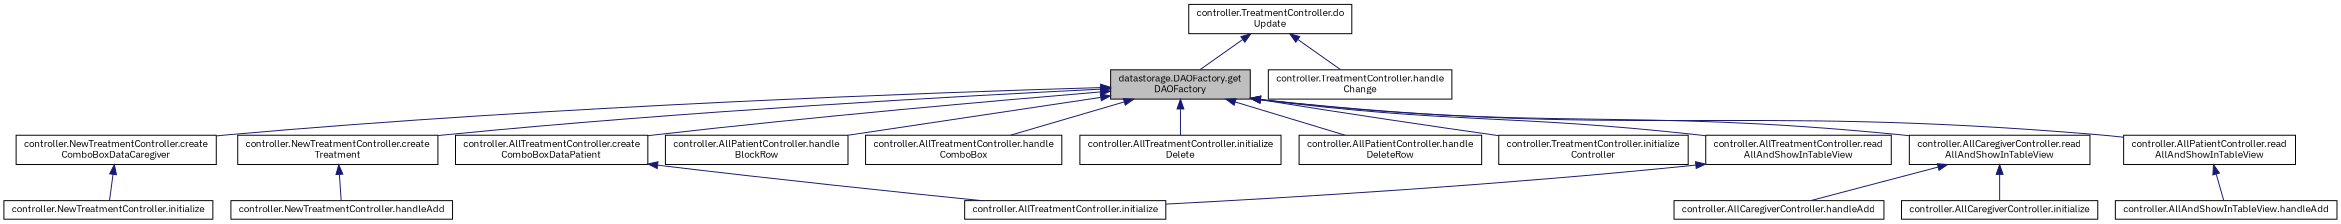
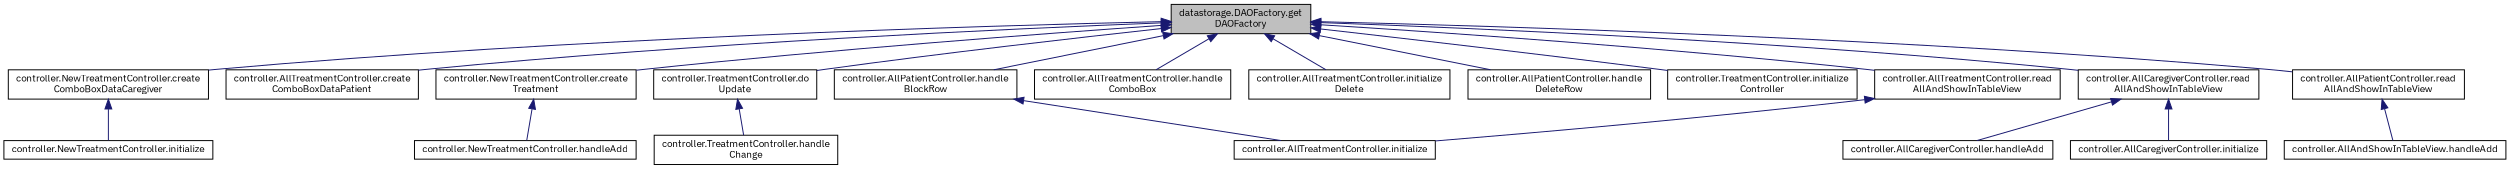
edge "datastorage.DAOFactory.get DAOFactory" -> "controller.TreatmentController.do Update": reversed
edge "controller.AllTreatmentController.initialize" -> "controller.AllTreatmentController.create ComboBoxDataPatient": now "controller.AllTreatmentController.initialize" -> "controller.AllPatientController.handle BlockRow"
